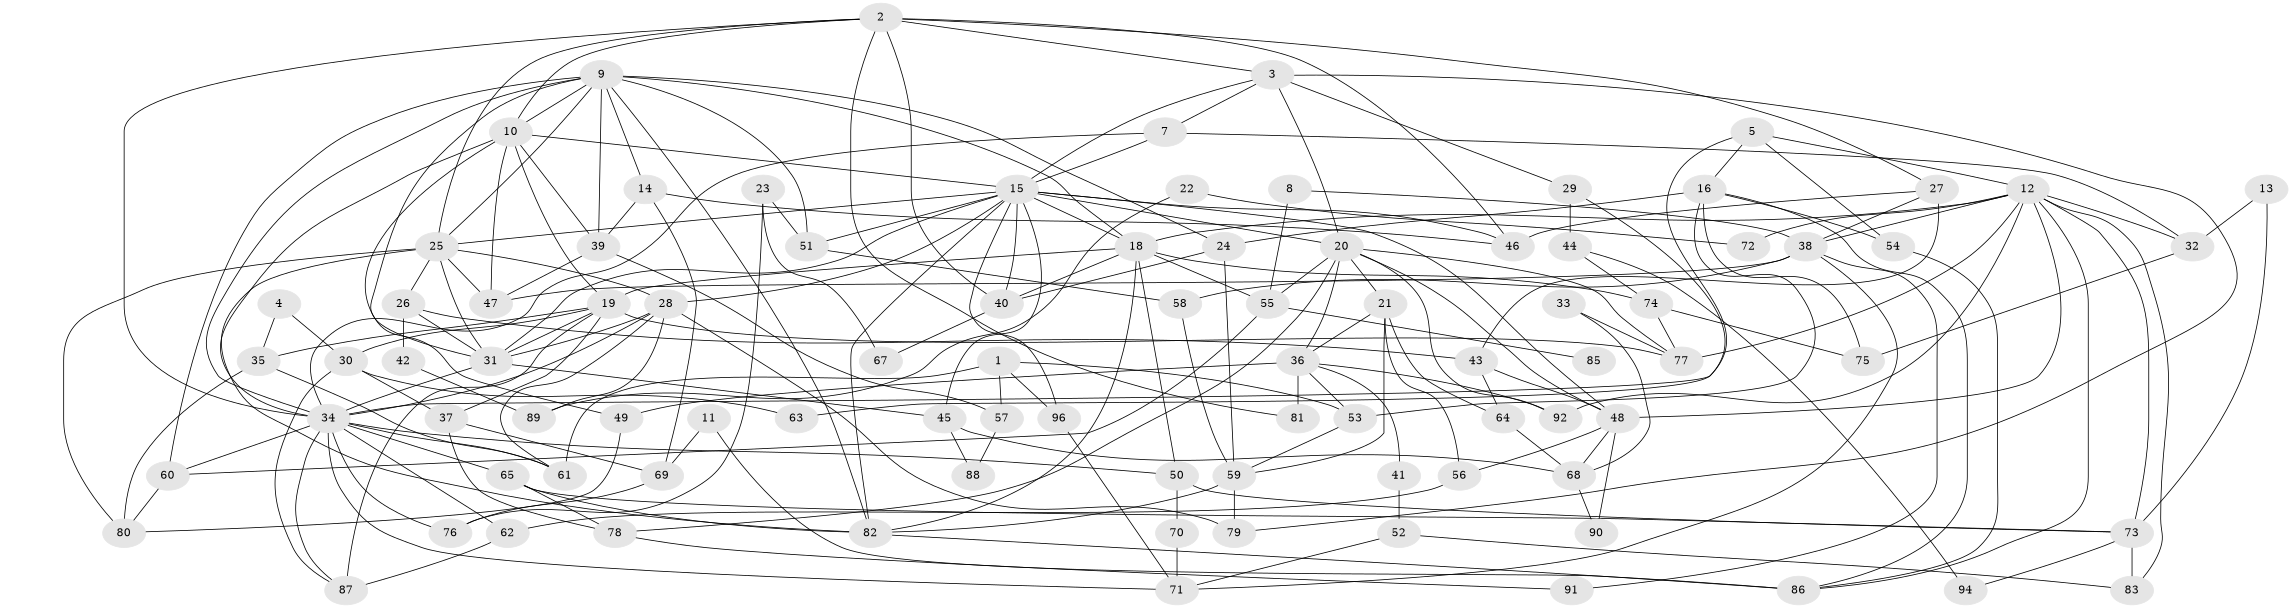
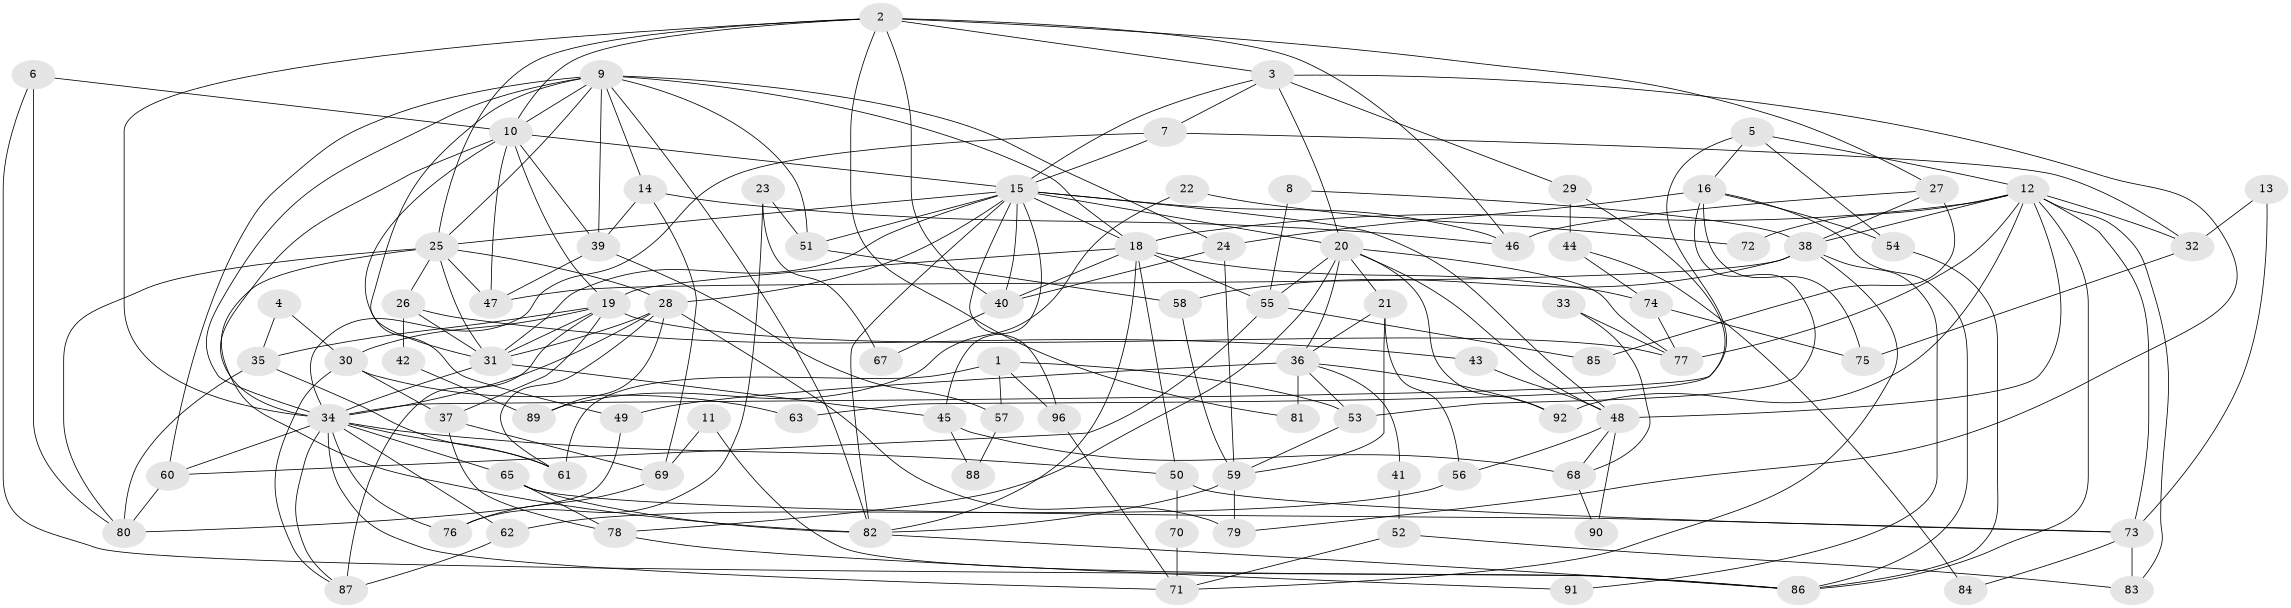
node "6": added
edge "27" -- "43": now "27" -- "85"
node "64": removed
node "94": label "94" -> "84"
